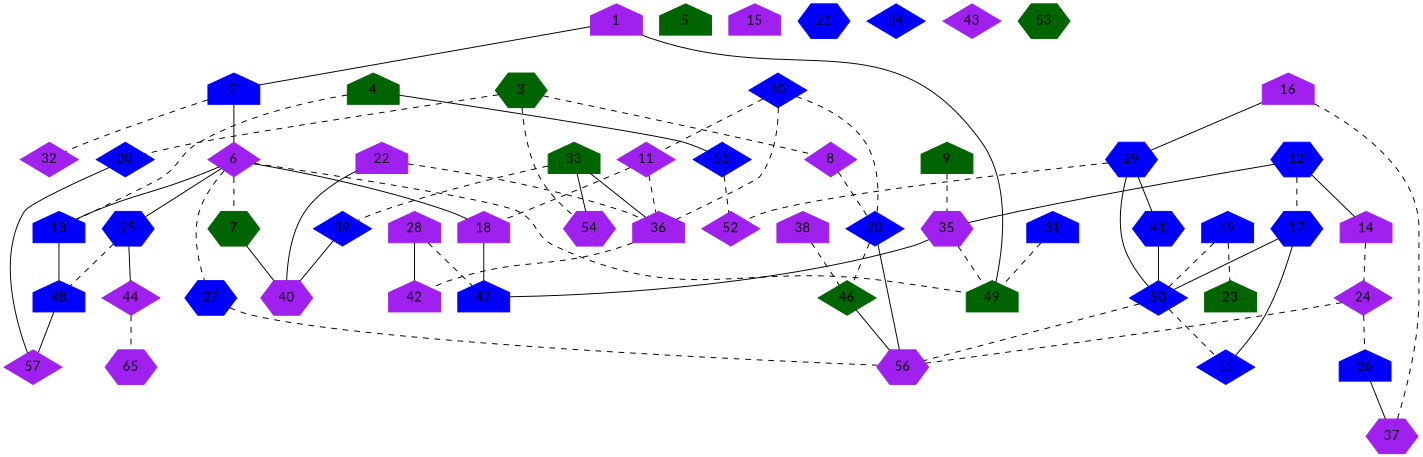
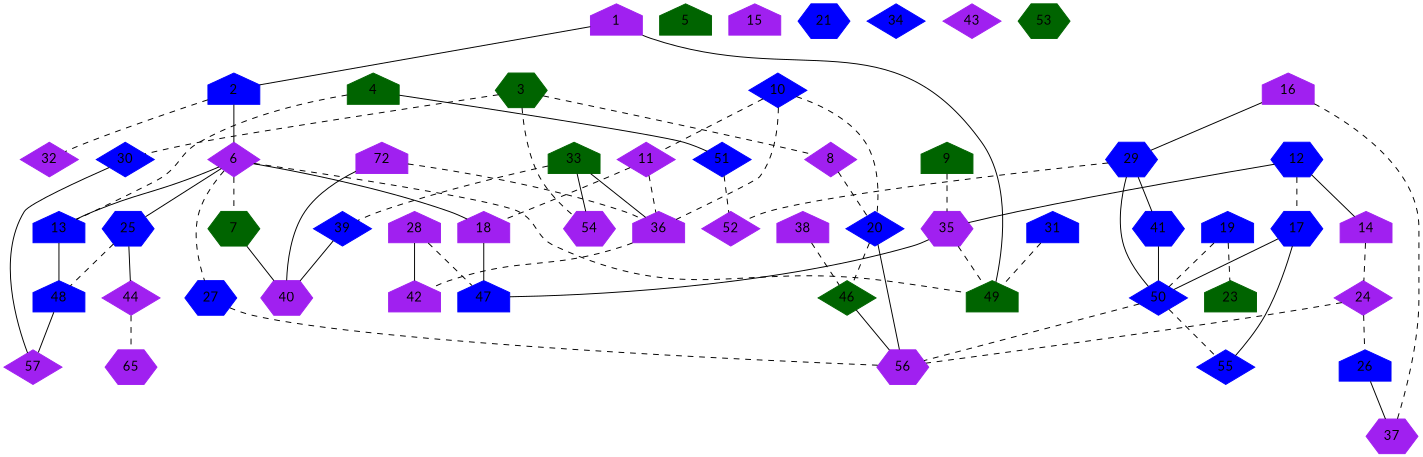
node "22": label "22" -> "72"
